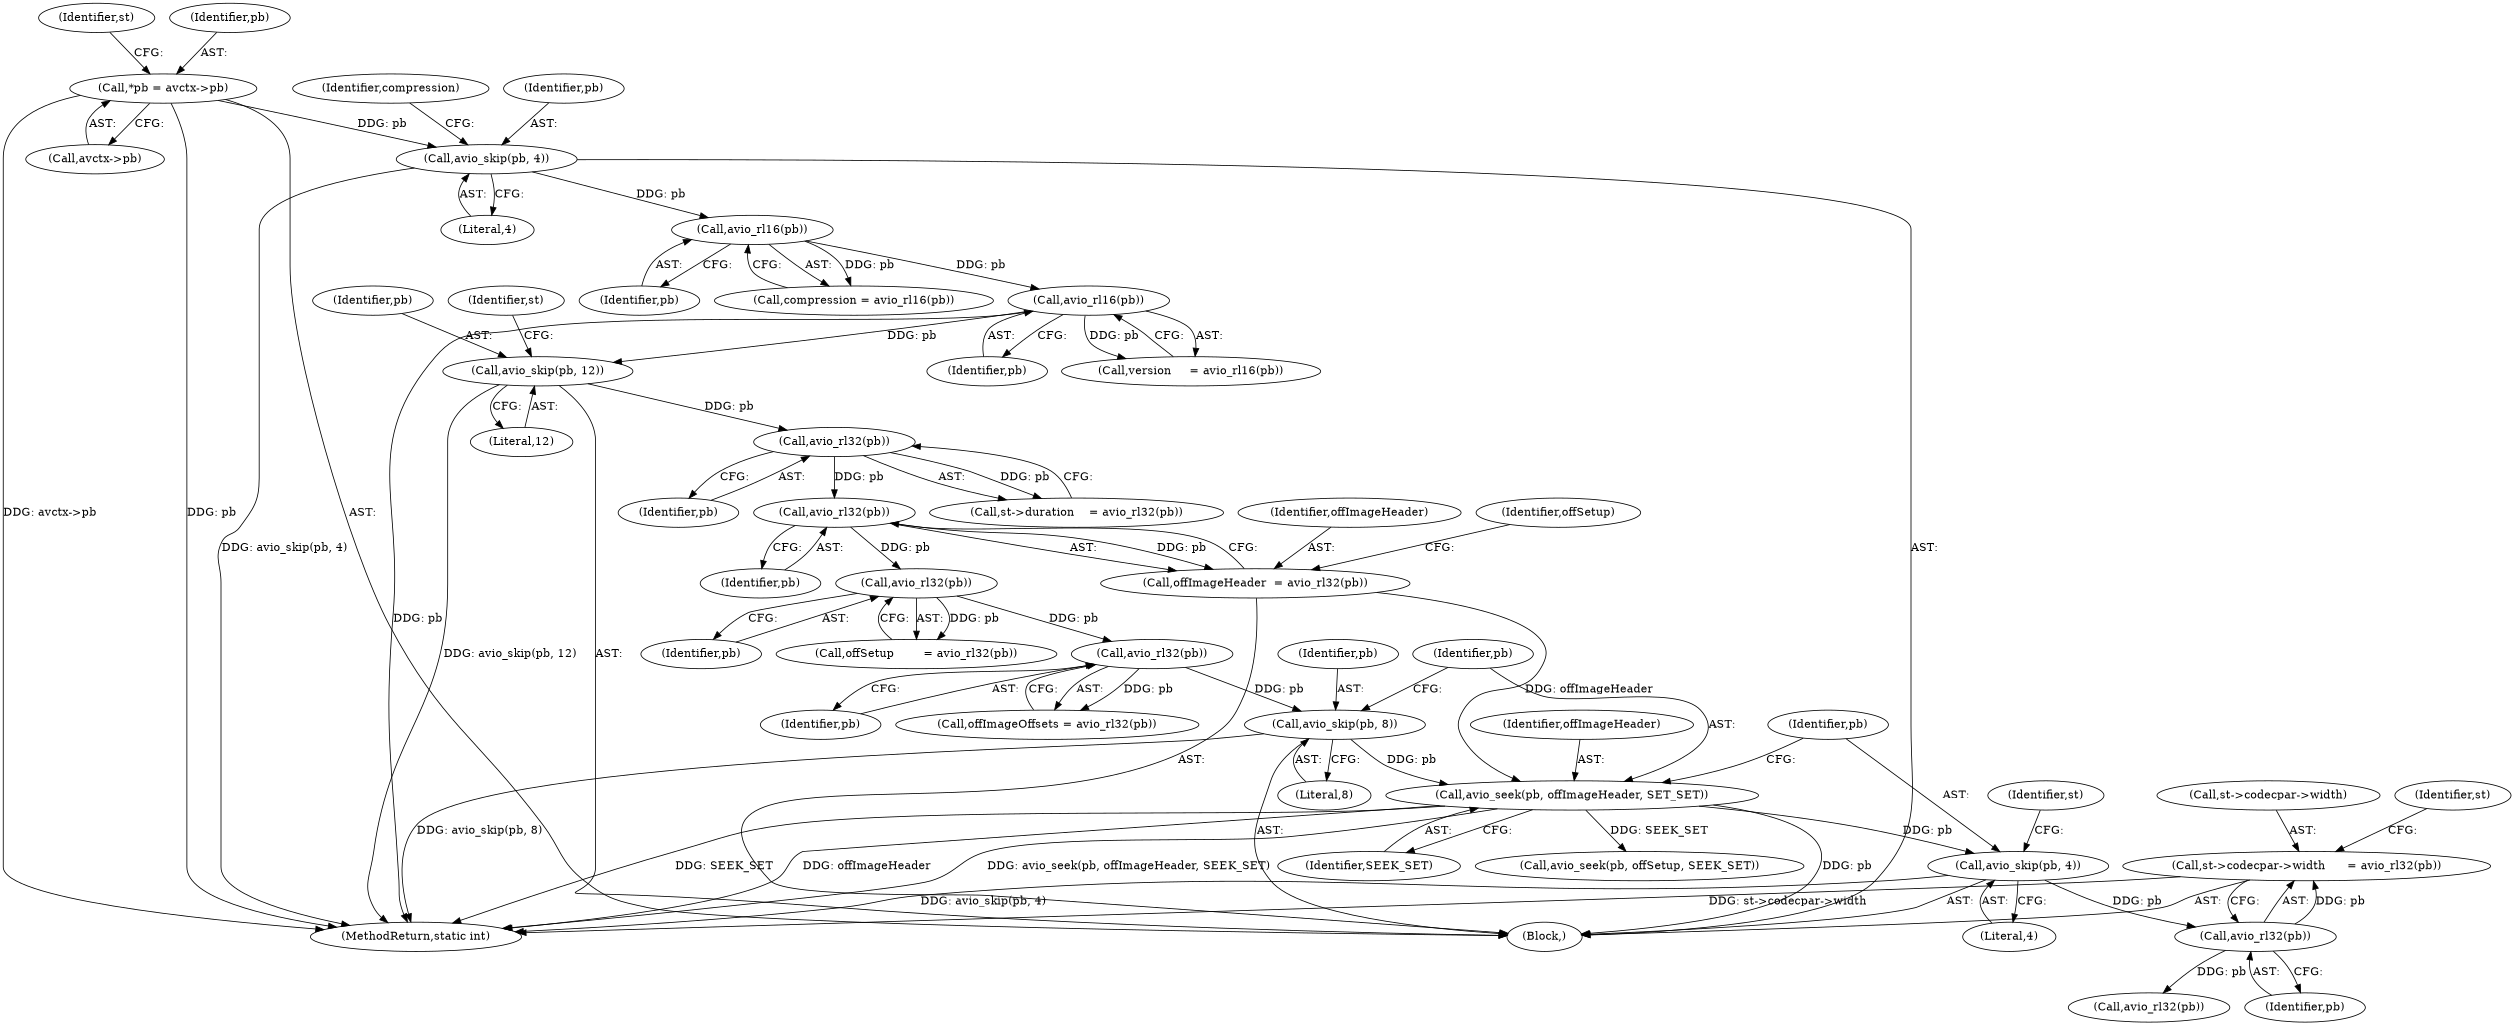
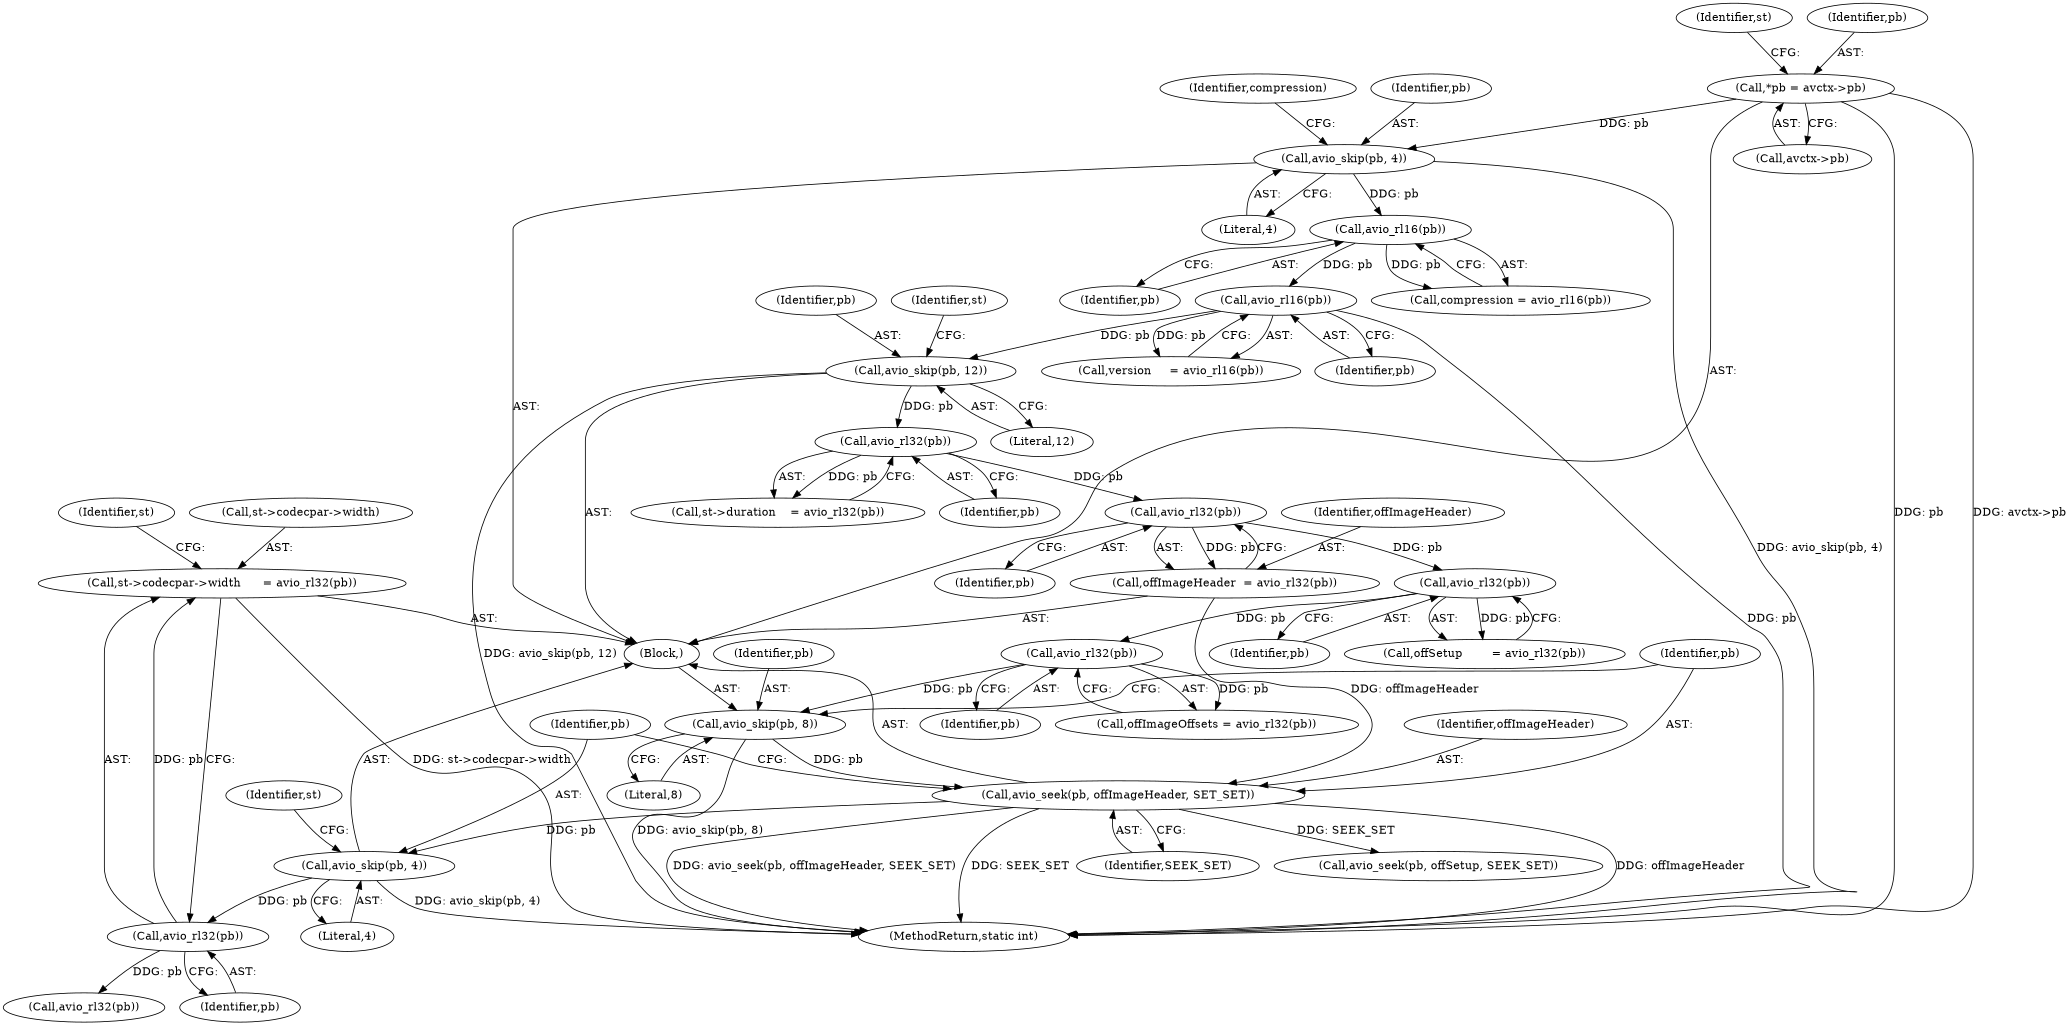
node "(Identifier,offSetup)": removed
edge "(Call,avio_seek(pb, offImageHeader, SET_SET))" -> "(Block,)": label "DDG: pb" -> "AST: "
edge "(Call,avio_skip(pb, 8))" -> "(Block,)": reversed
